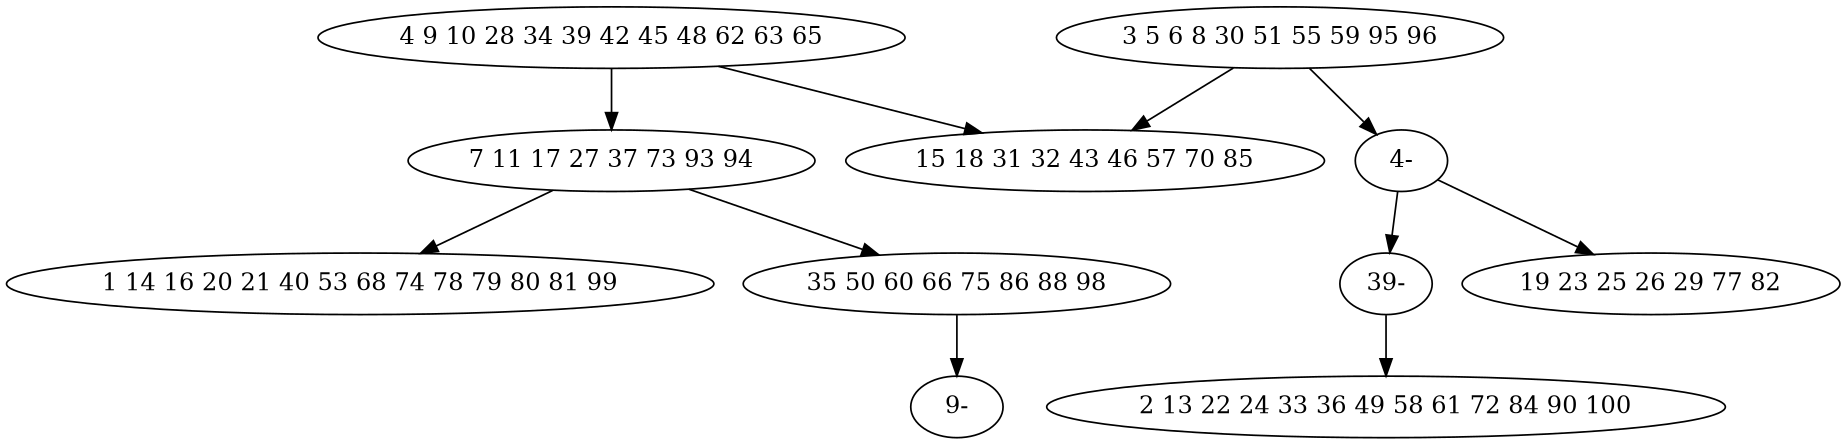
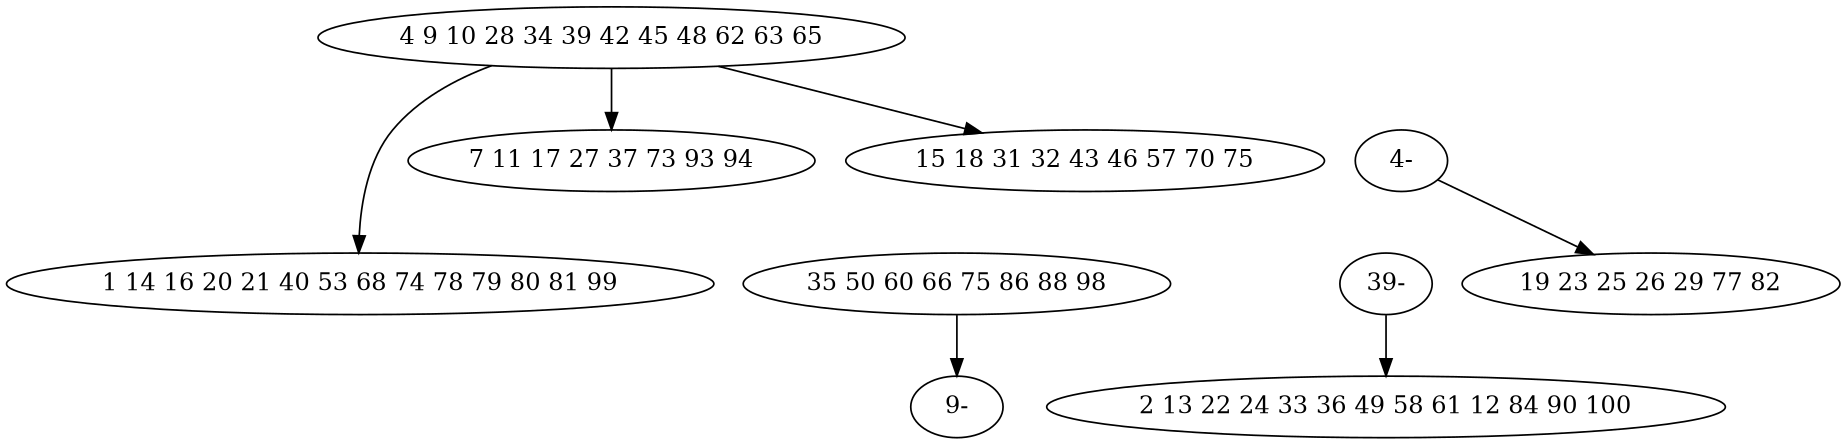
node "3 5 6 8 30 51 55 59 95 96": removed
node "15 18 31 32 43 46 57 70 85": label "15 18 31 32 43 46 57 70 85" -> "15 18 31 32 43 46 57 70 75"
edge "4-" -> "39-": removed
edge "7 11 17 27 37 73 93 94" -> "1 14 16 20 21 40 53 68 74 78 79 80 81 99": now "4 9 10 28 34 39 42 45 48 62 63 65" -> "1 14 16 20 21 40 53 68 74 78 79 80 81 99"
edge "7 11 17 27 37 73 93 94" -> "35 50 60 66 75 86 88 98": removed
node "2 13 22 24 33 36 49 58 61 72 84 90 100": label "2 13 22 24 33 36 49 58 61 72 84 90 100" -> "2 13 22 24 33 36 49 58 61 12 84 90 100"
